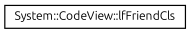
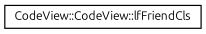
node "System::CodeView::lfFriendCls": label "System::CodeView::lfFriendCls" -> "CodeView::CodeView::lfFriendCls"
